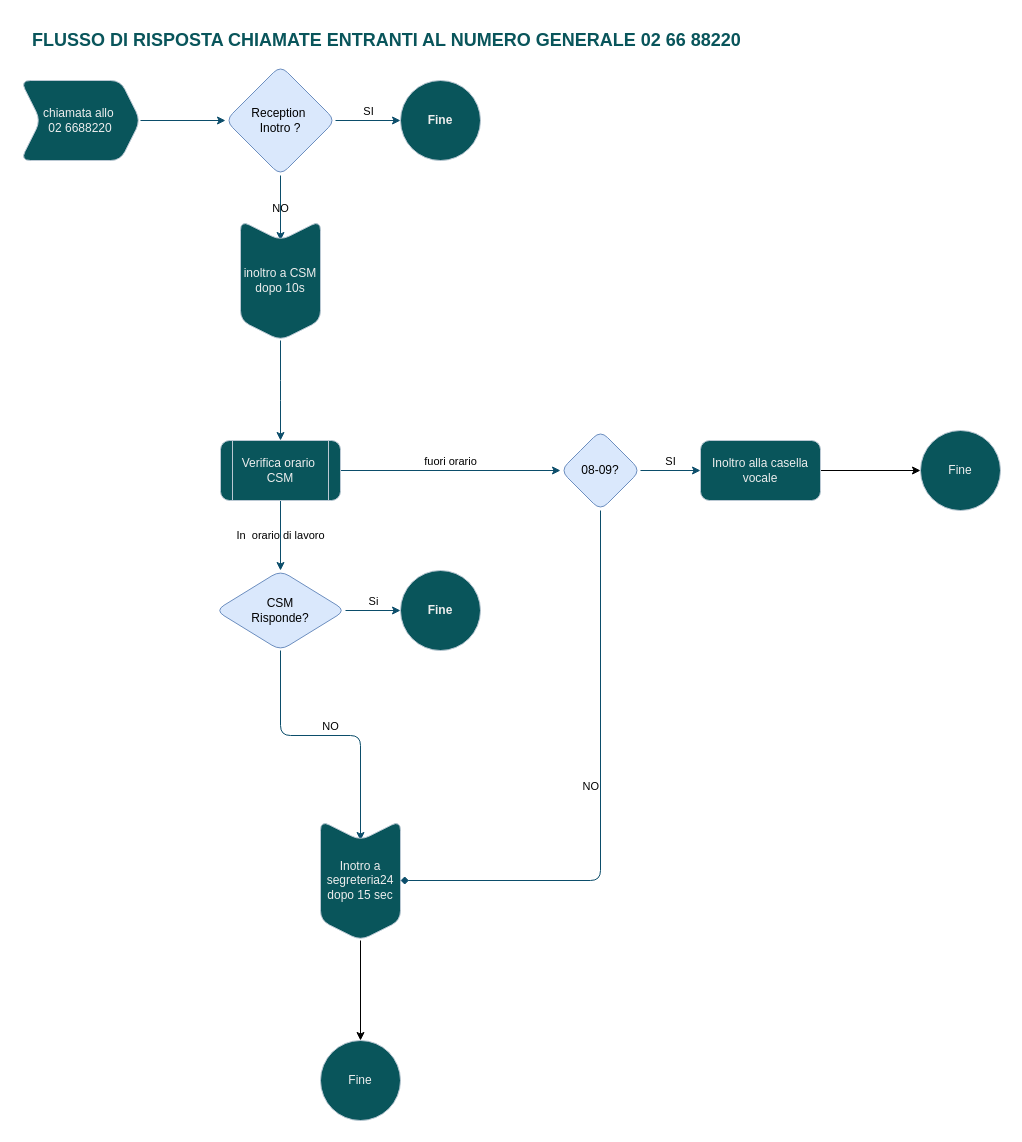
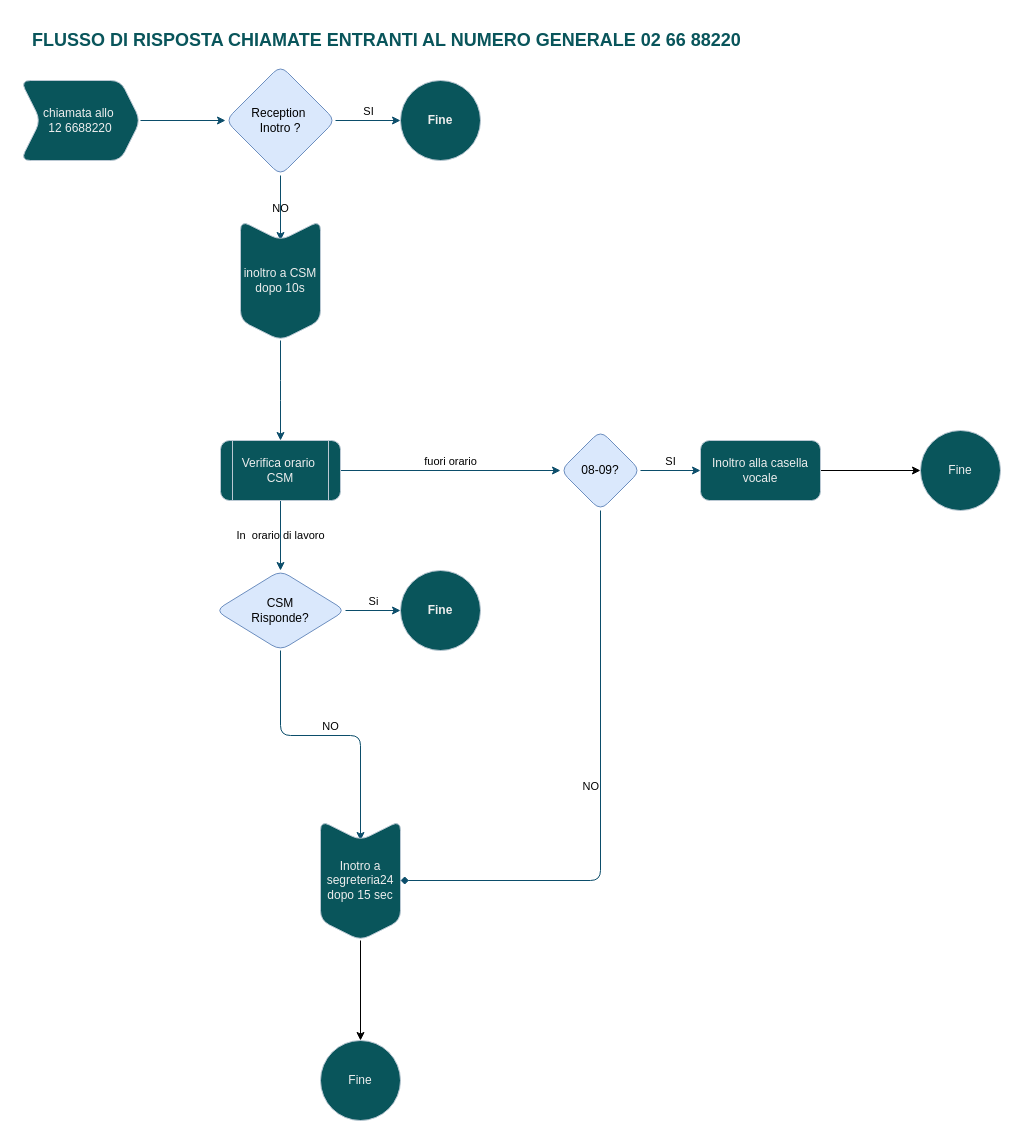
node "chiamata allo 02 6688220": label "chiamata allo 02 6688220" -> "chiamata allo 12 6688220"
